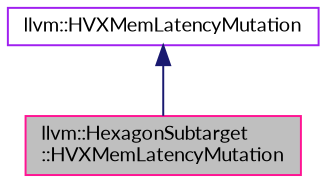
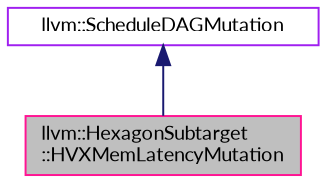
node "llvm::HVXMemLatencyMutation": label "llvm::HVXMemLatencyMutation" -> "llvm::ScheduleDAGMutation"
